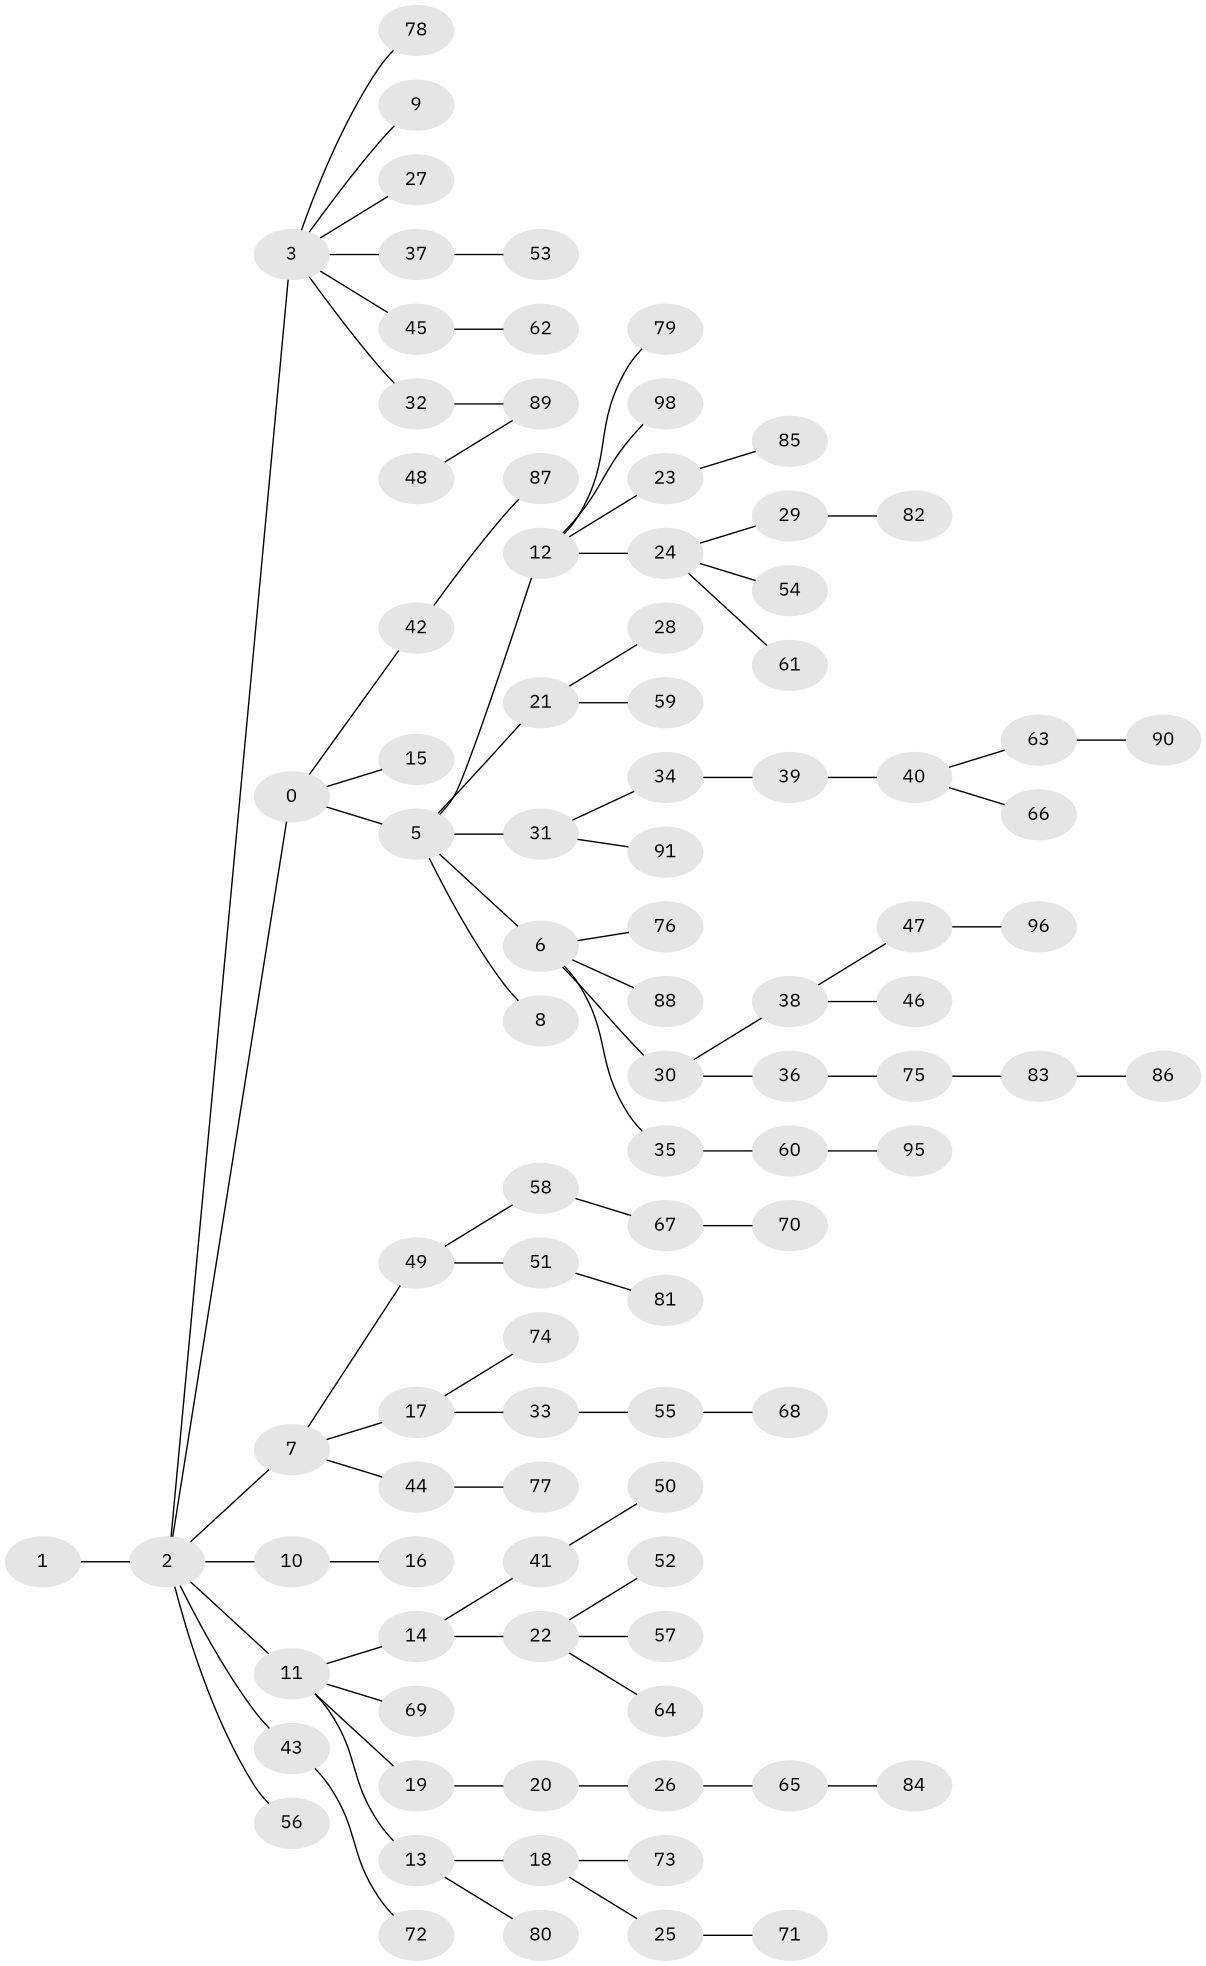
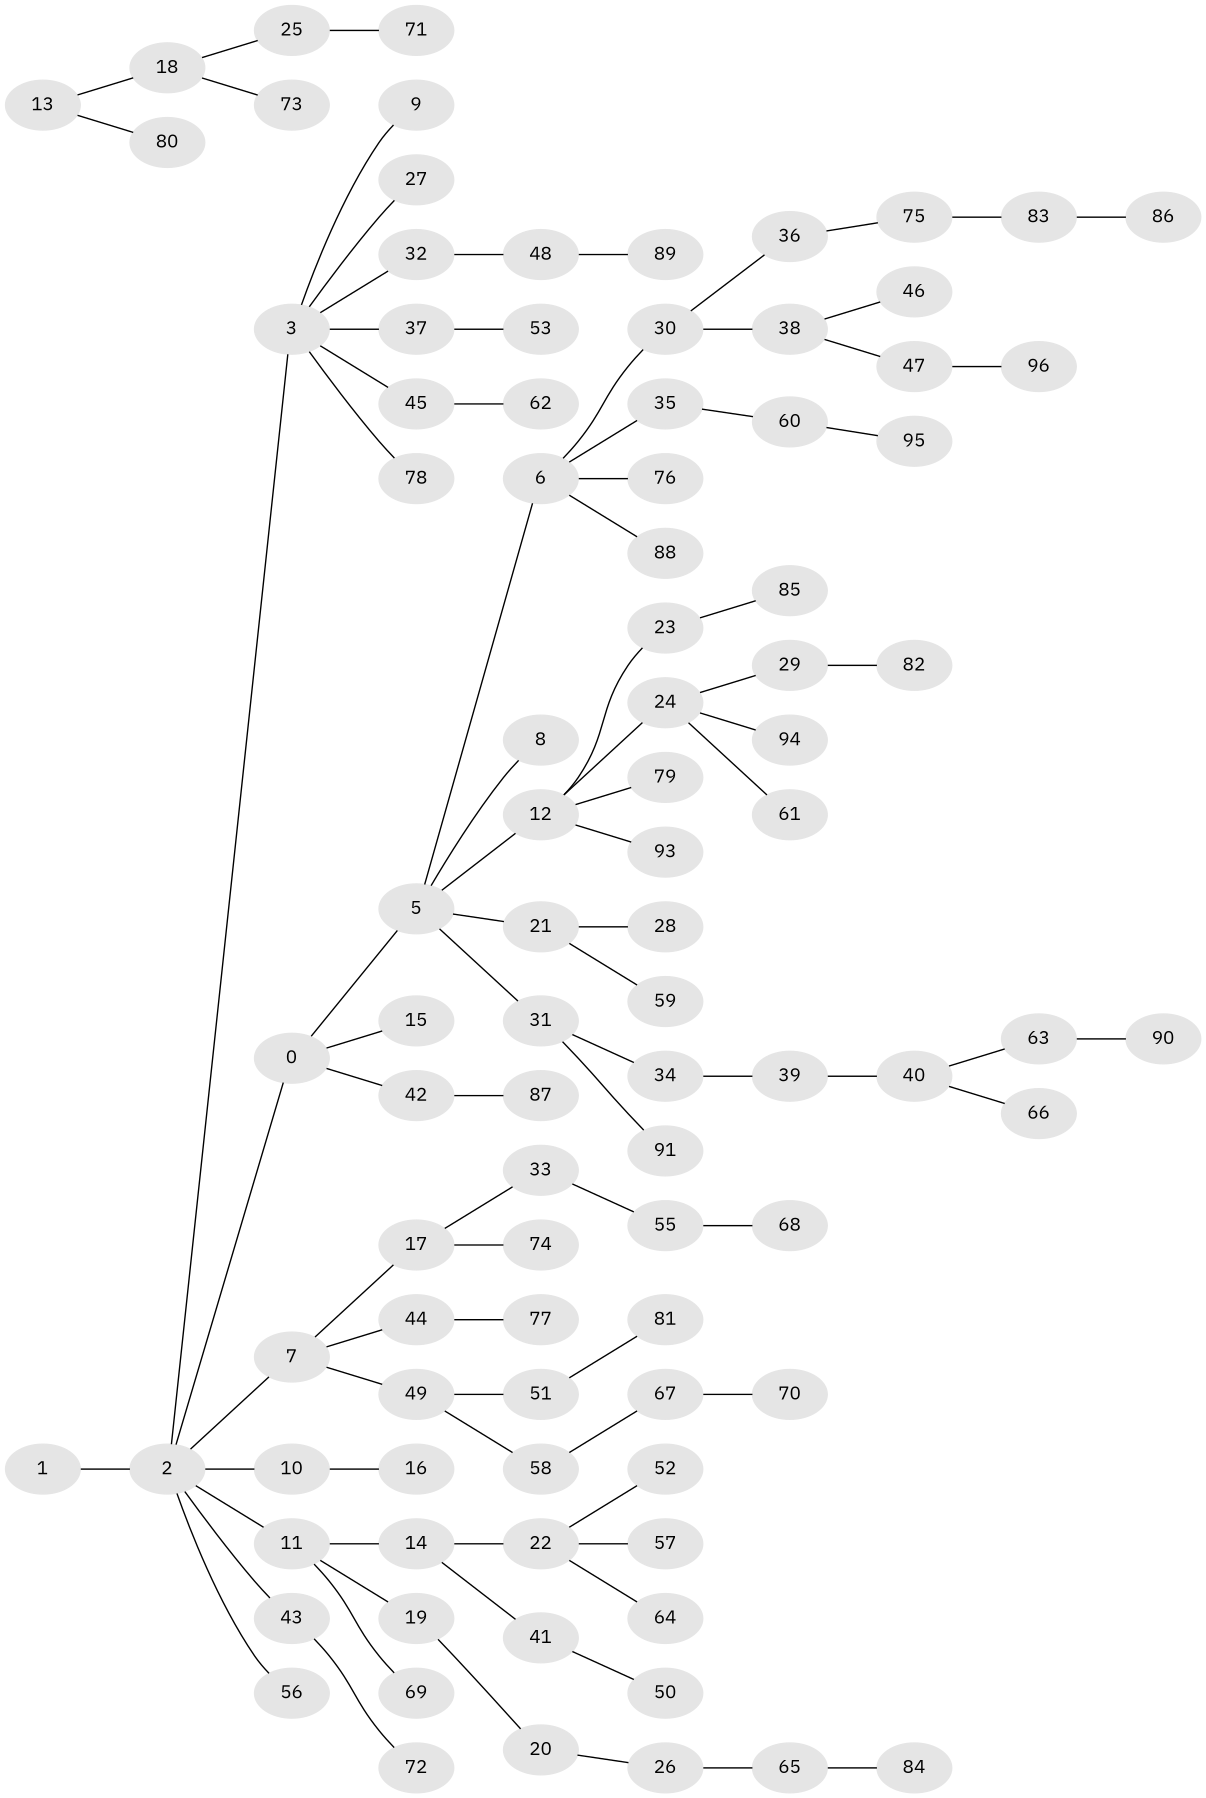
edge "32" -- "89": now "32" -- "48"
node "98": label "98" -> "93"
node "54": label "54" -> "94"
edge "11" -- "13": removed
